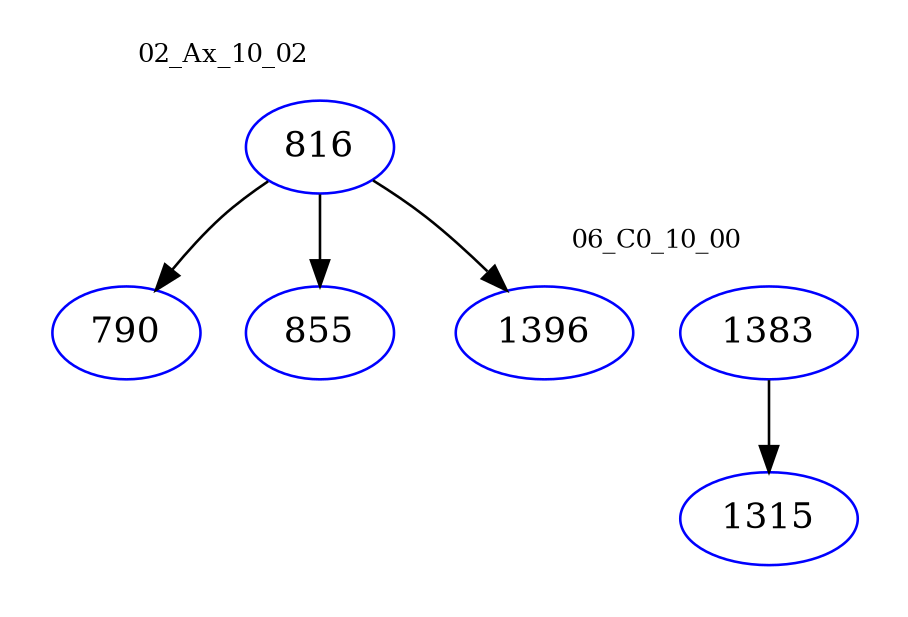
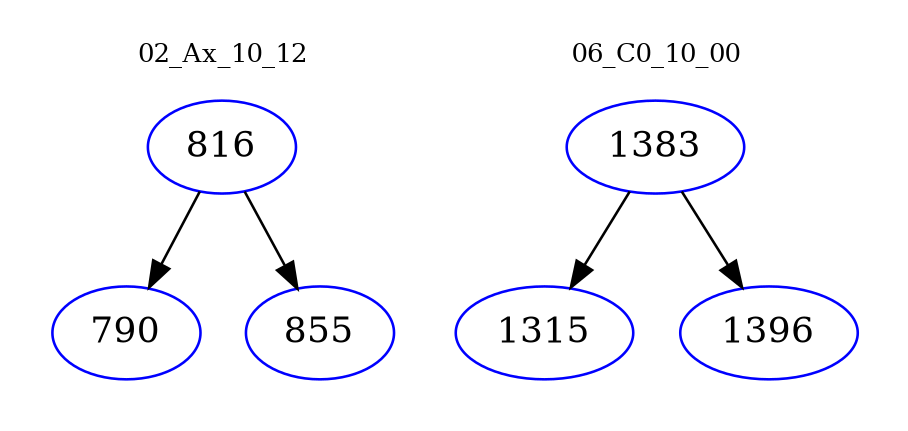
cluster "02_Ax_10_02": label "02_Ax_10_02" -> "02_Ax_10_12"
edge "816" -> "1396": now "1383" -> "1396"
